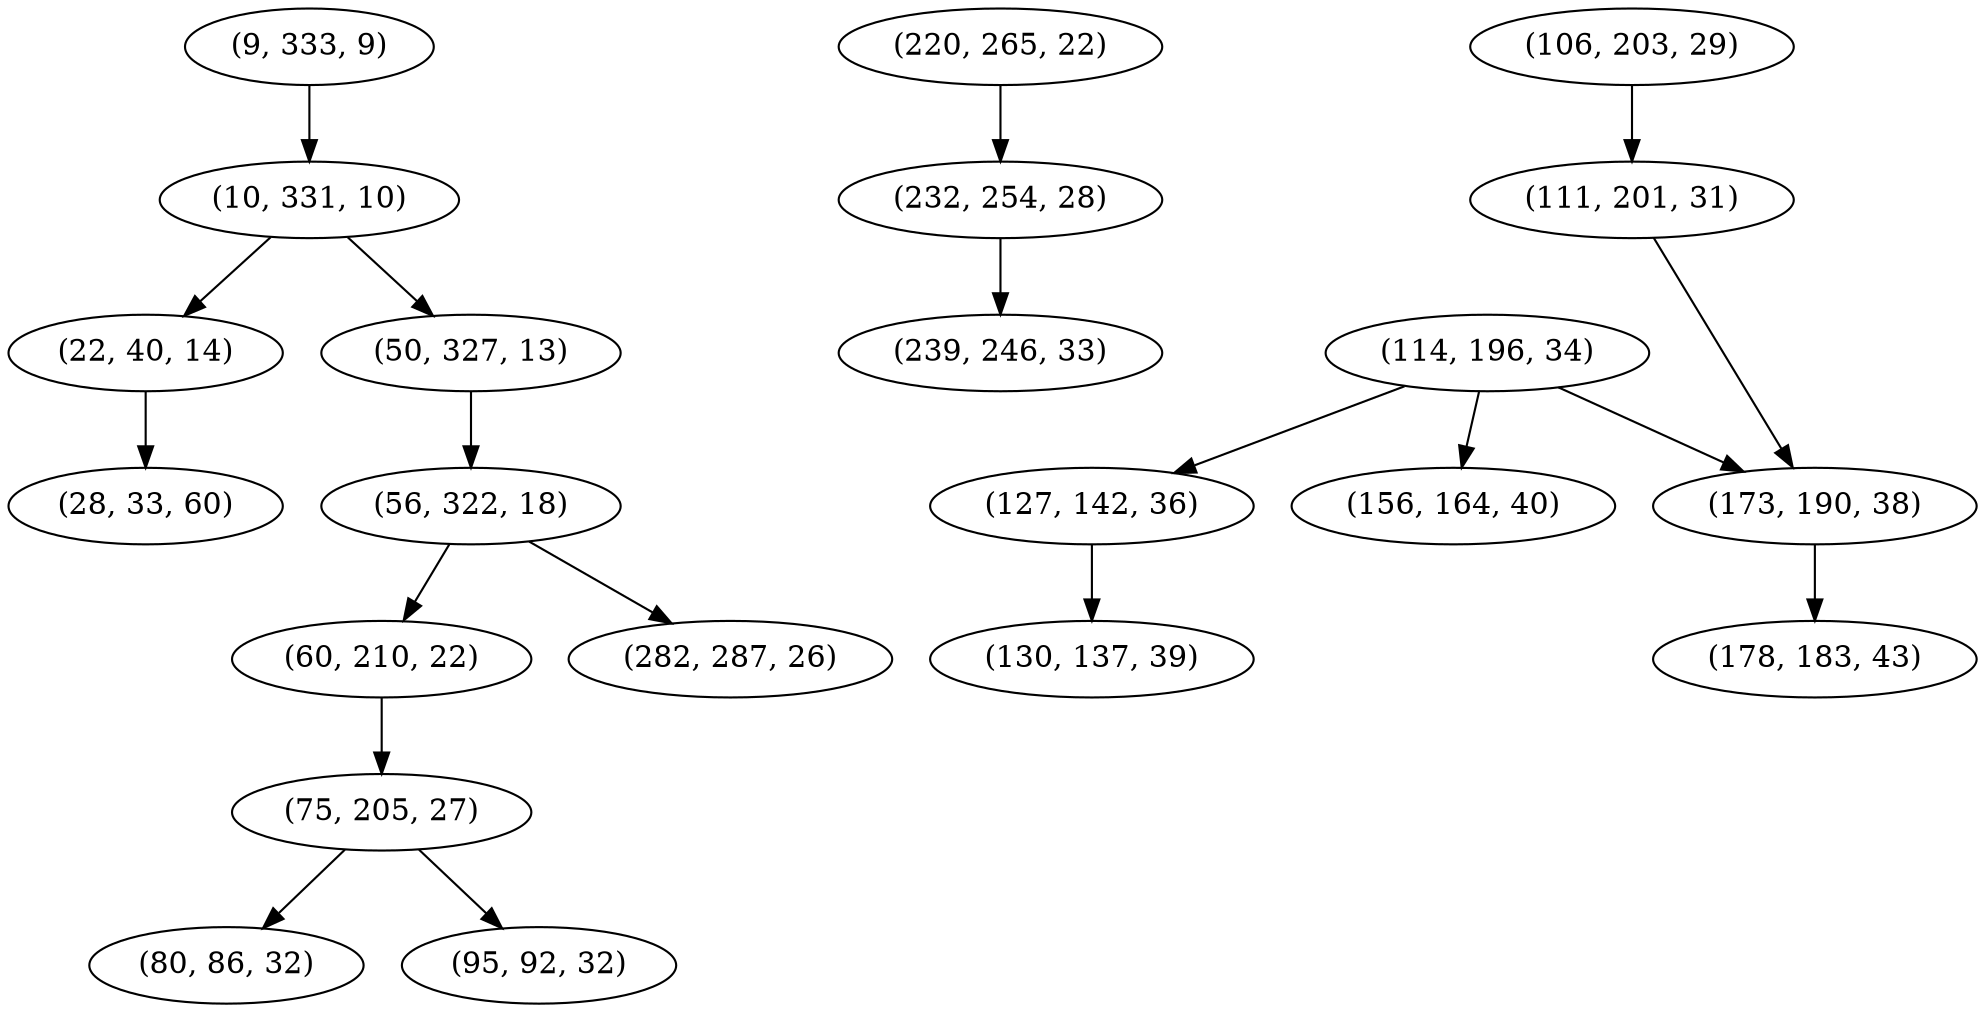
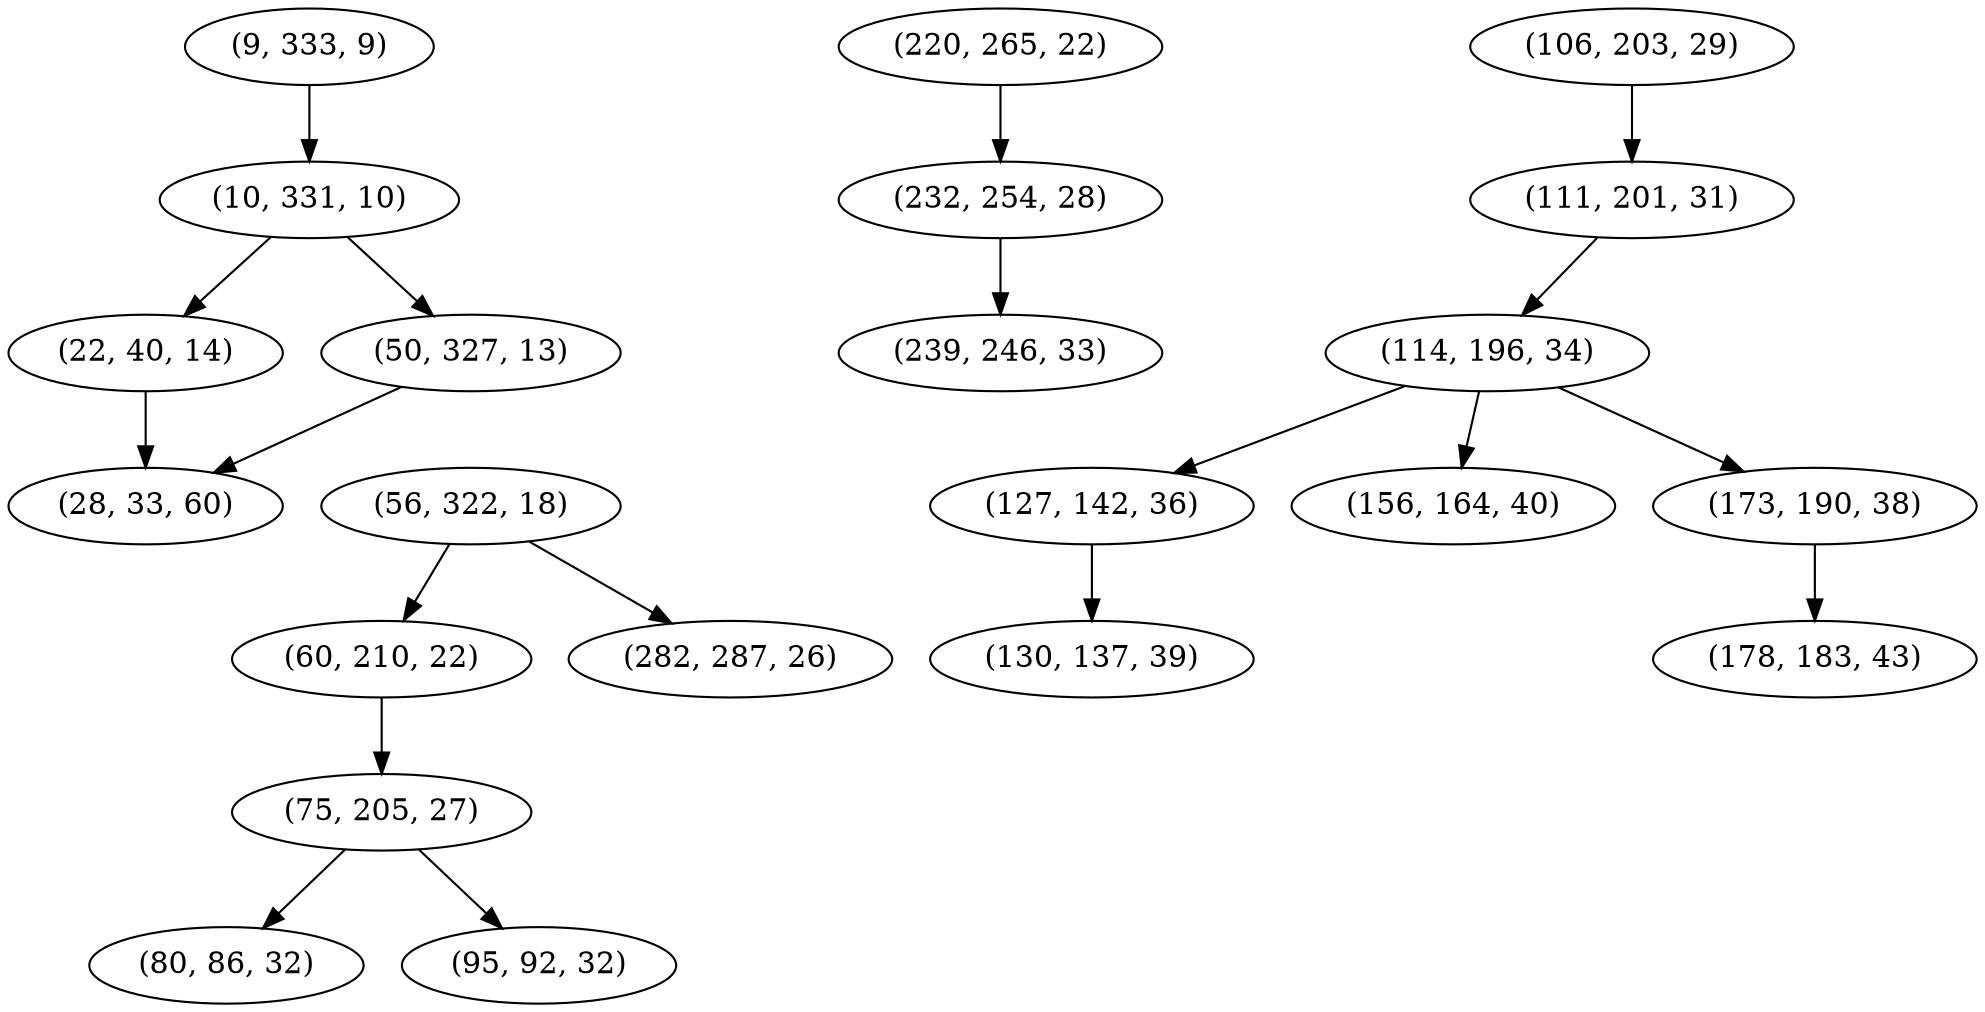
edge "(111, 201, 31)" -> "(173, 190, 38)": now "(111, 201, 31)" -> "(114, 196, 34)"
edge "(50, 327, 13)" -> "(56, 322, 18)": now "(50, 327, 13)" -> "(28, 33, 60)"
